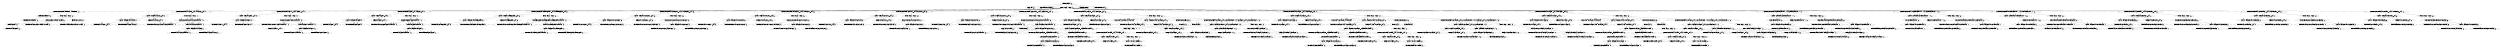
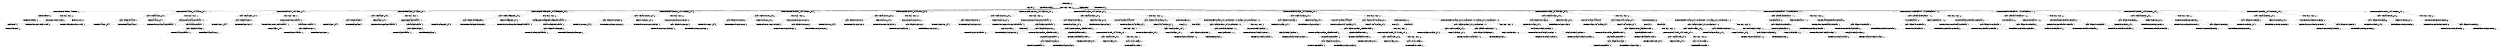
node "(size,errorFilterChains.size())": added
